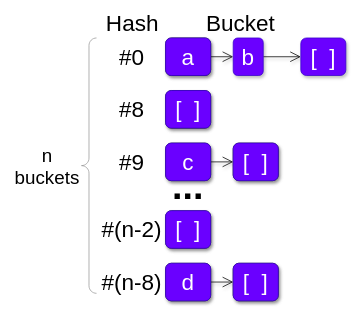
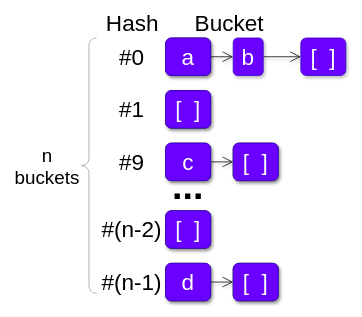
node "Bucket": moved (240, 23) -> (229, 23)
node "#8": label "#8" -> "#1"
node "#(n-8)": label "#(n-8)" -> "#(n-1)"
